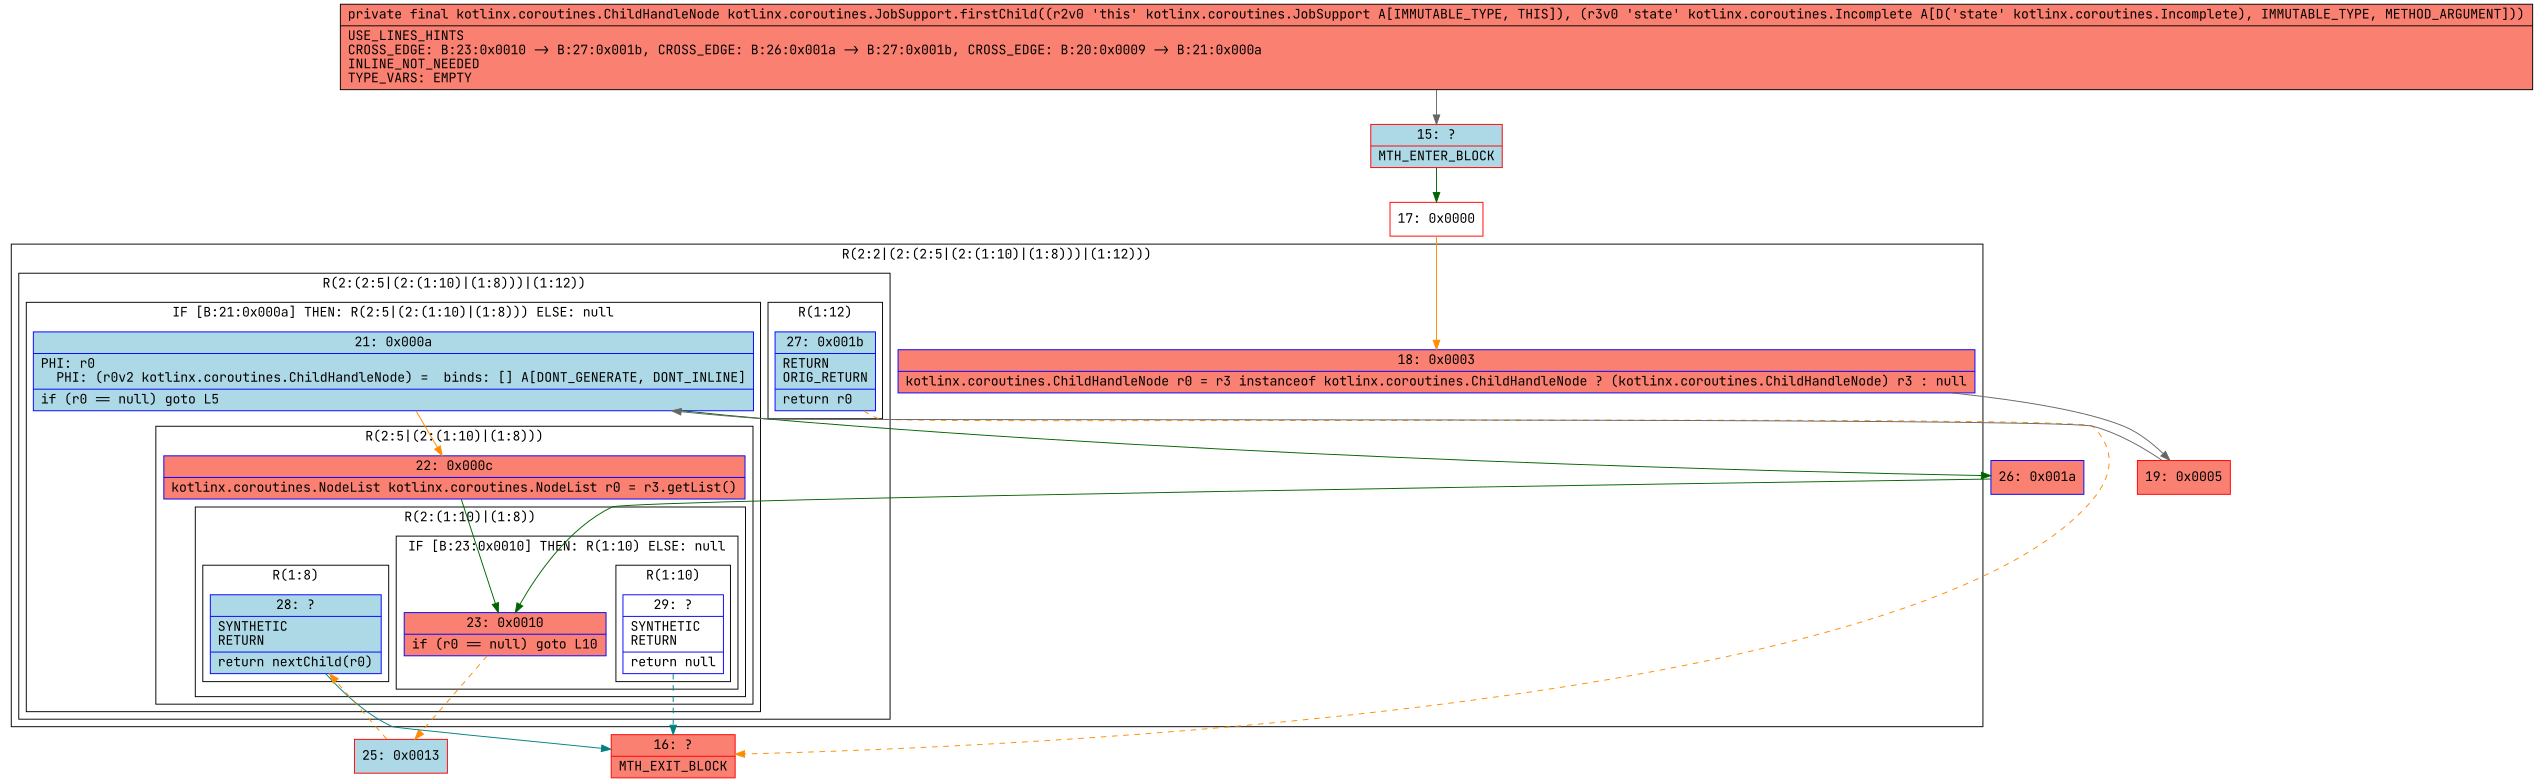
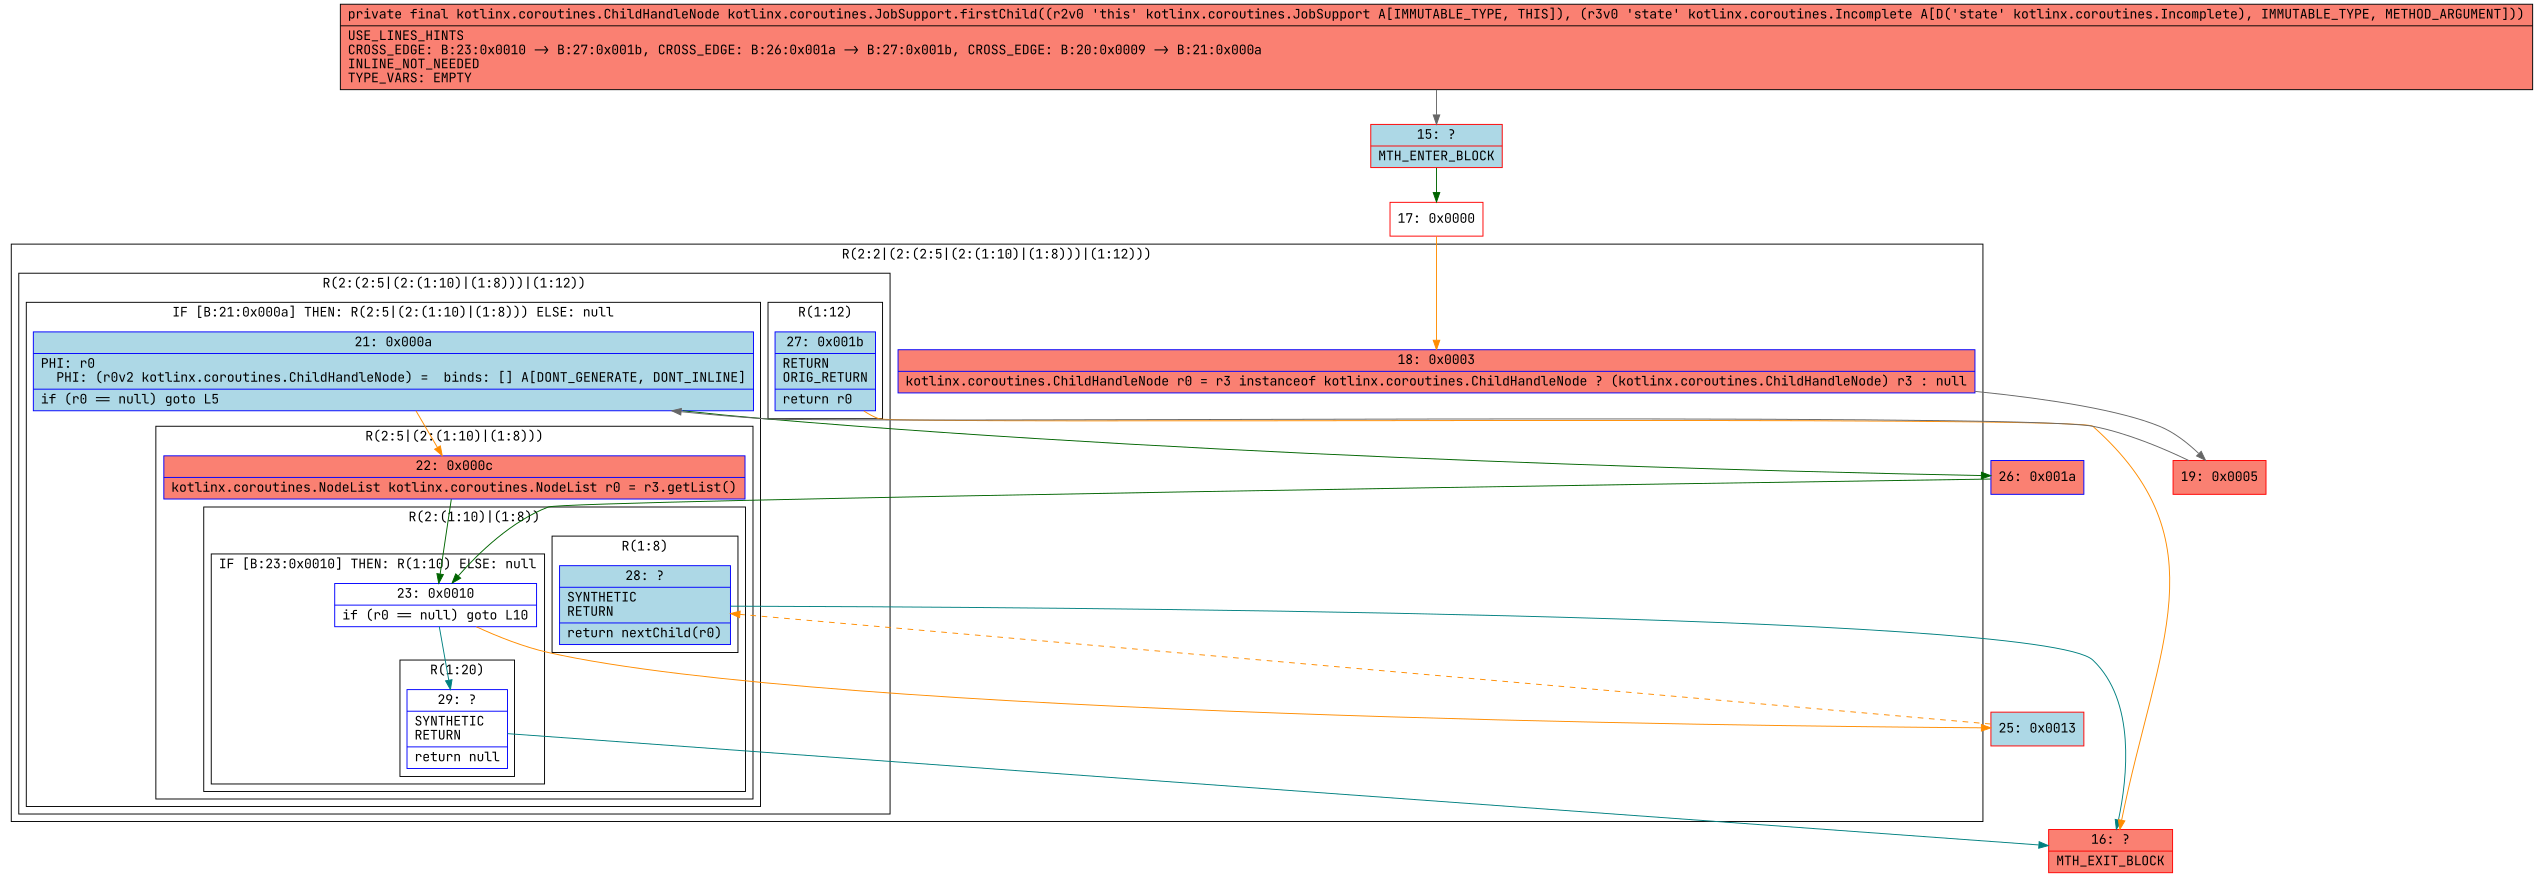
edge "27: 0x001b" -> "16: ?": style dashed -> solid
cluster "R(1:10)": label "R(1:10)" -> "R(1:20)"
node "23: 0x0010": fillcolor salmon -> white
edge "23: 0x0010" -> "29: ?": added
edge "23: 0x0010" -> "25: 0x0013": style dashed -> solid
edge "29: ?" -> "16: ?": style dashed -> solid
